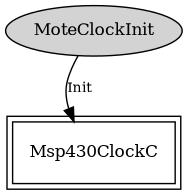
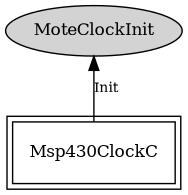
edge "MoteClockInit" -> "Msp430ClockC": reversed
